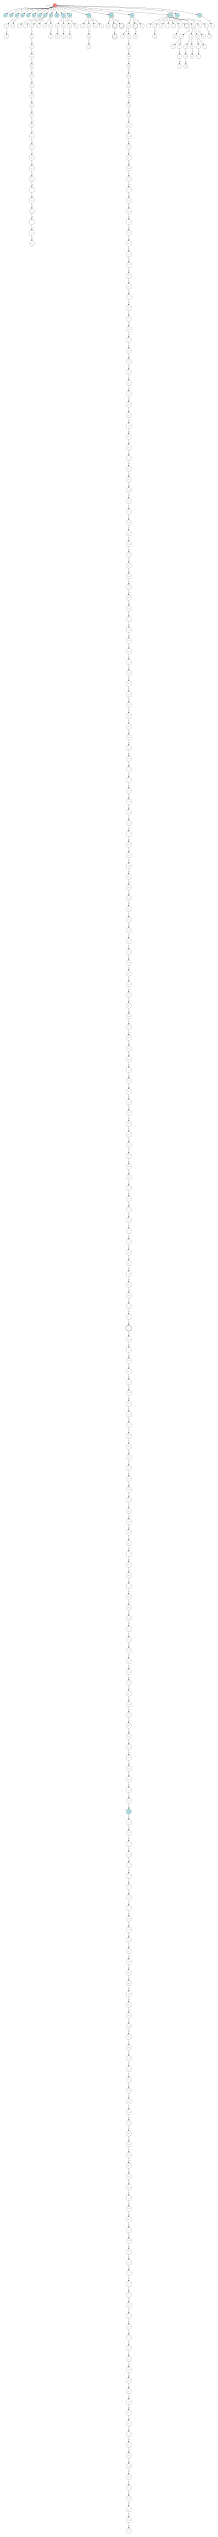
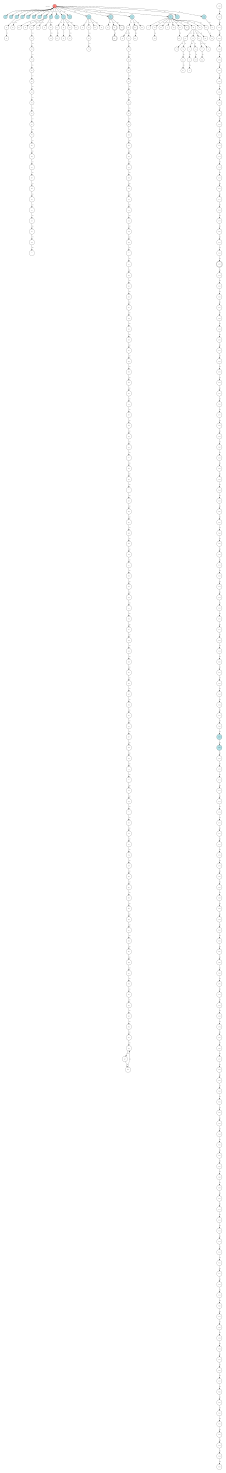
edge "198" -> "199": now "198" -> "196"
node "267": fillcolor white -> powderblue
